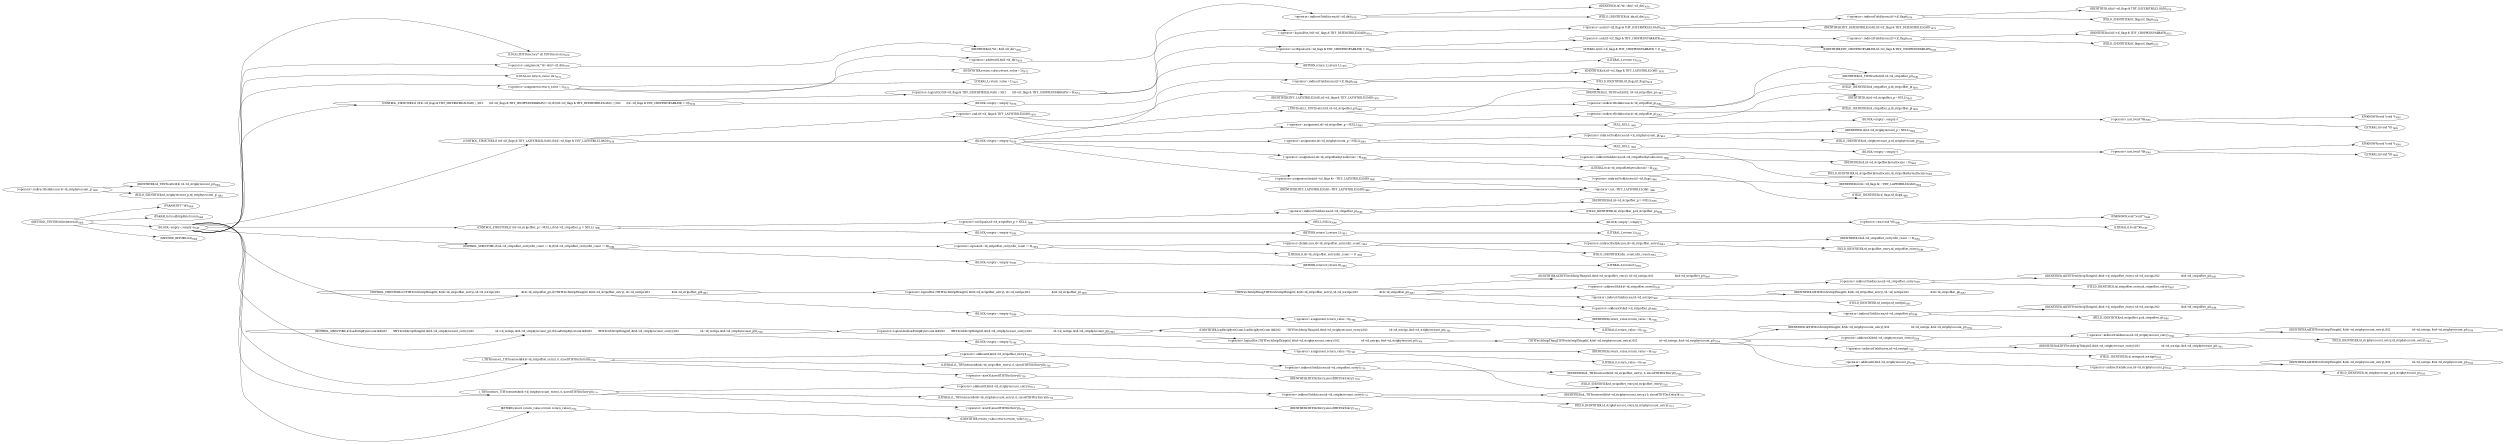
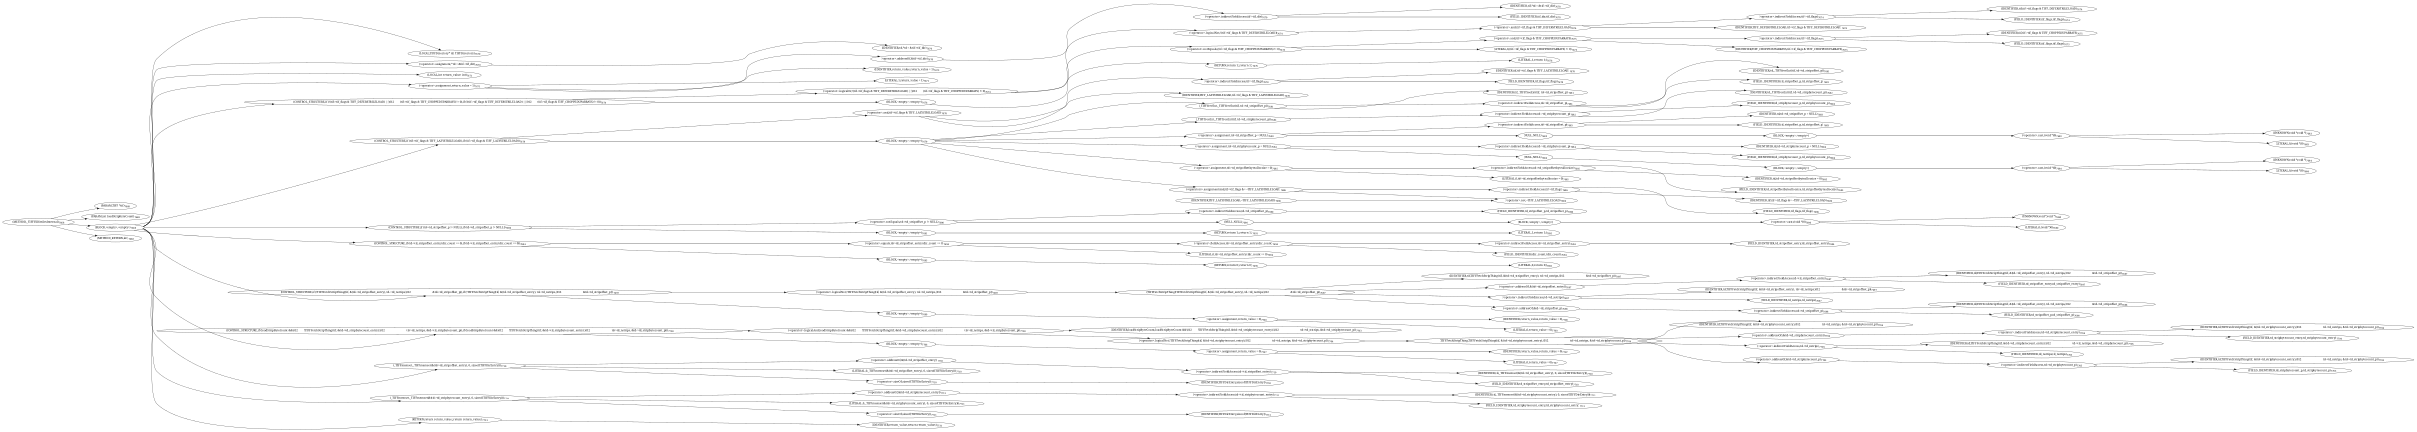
node "(_TIFFfreeExt,_TIFFfreeExt(tif, td->td_stripbytecount_p))": added
node "(IDENTIFIER,td,td->td_stripoffset_p != NULL)": removed
node "(IDENTIFIER,td,td->td_stripoffset_entry.tdir_count == 0)": removed
